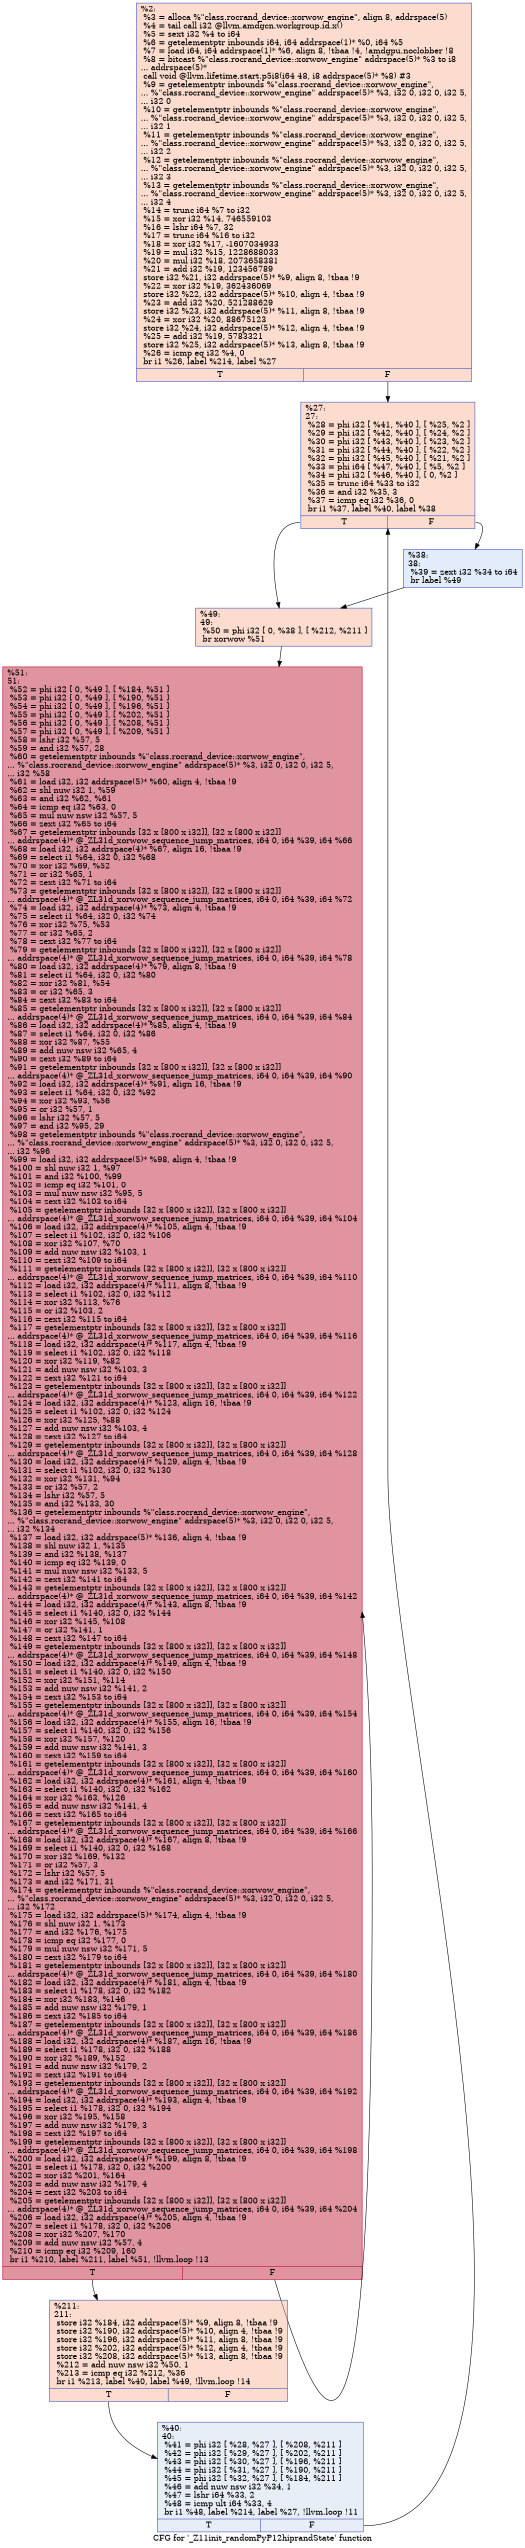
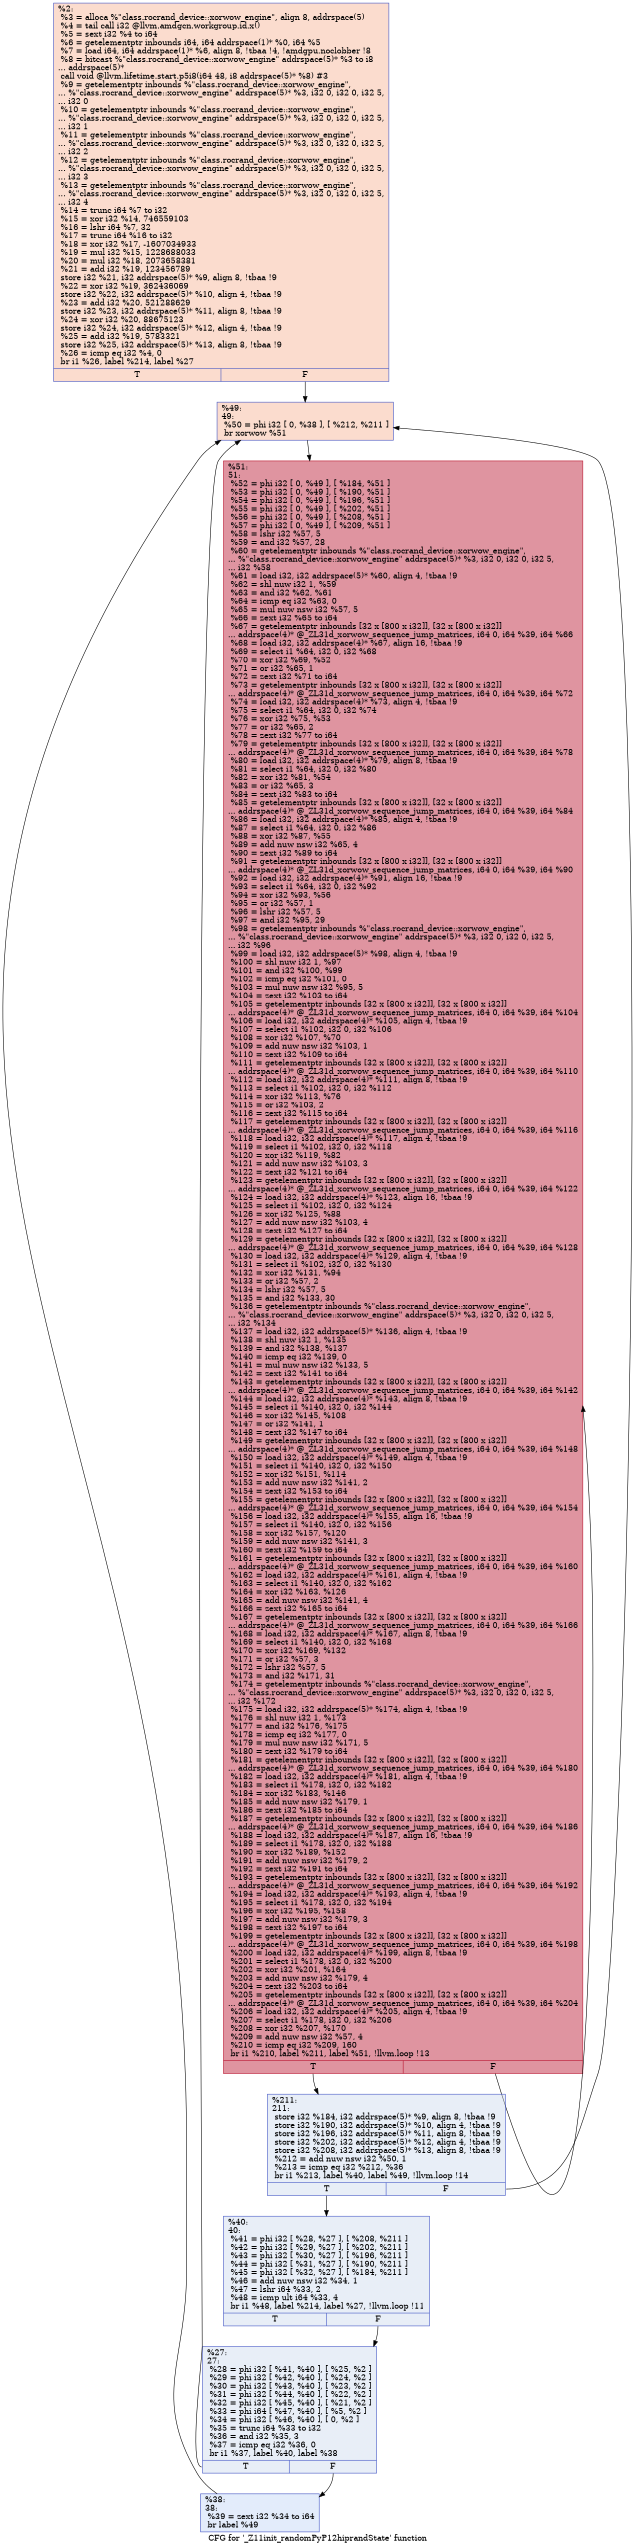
edge "%2:" -> "%27:": now "%2:" -> "%49:"
node "%27:": fillcolor #f7af9170 -> #cbd8ee70
edge "%211:" -> "%49:": added
node "%211:": fillcolor #f7af9170 -> #cbd8ee70
